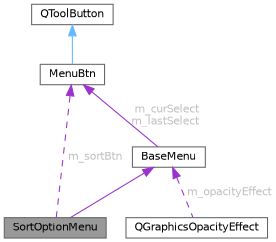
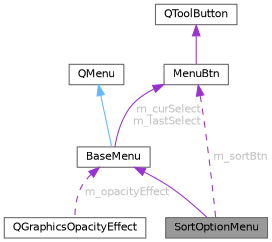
edge "MenuBtn" -> "QToolButton": color steelblue1 -> darkorchid3
node "QMenu": added
